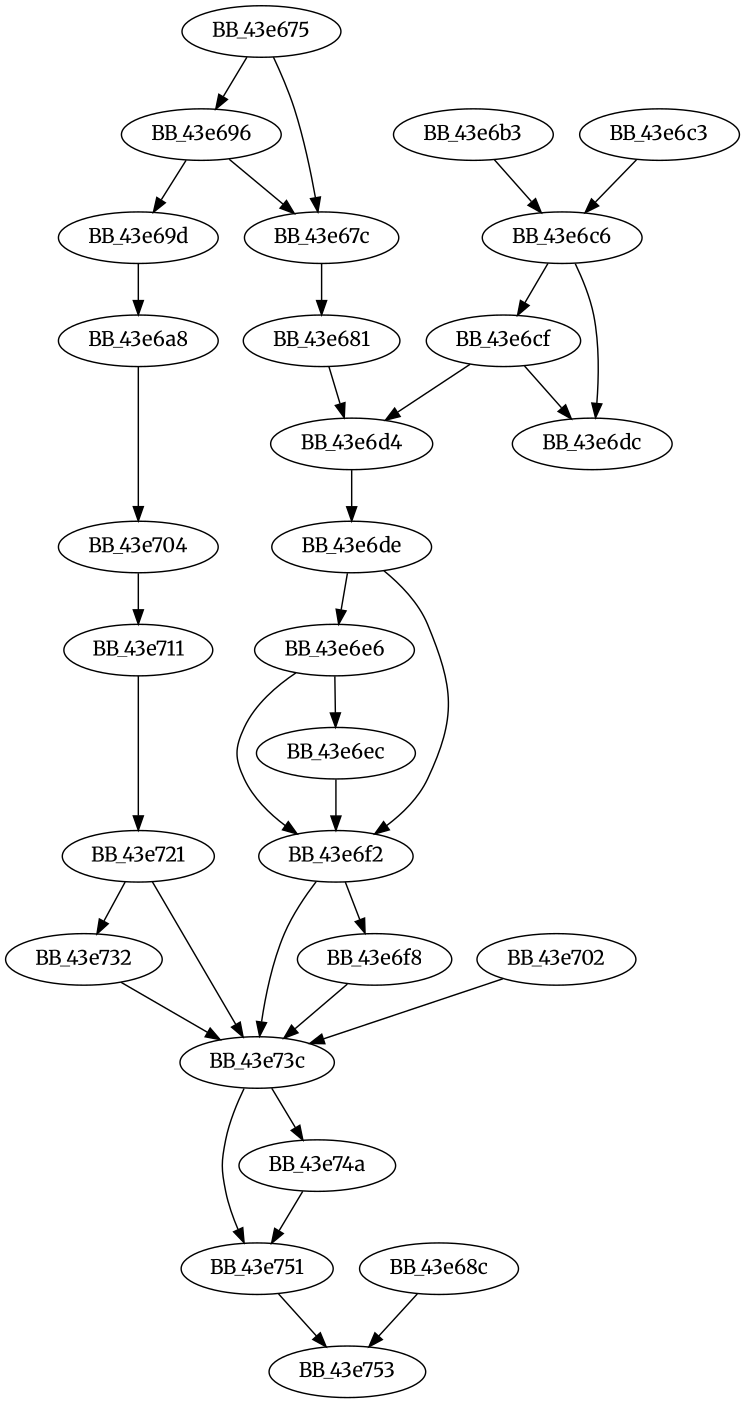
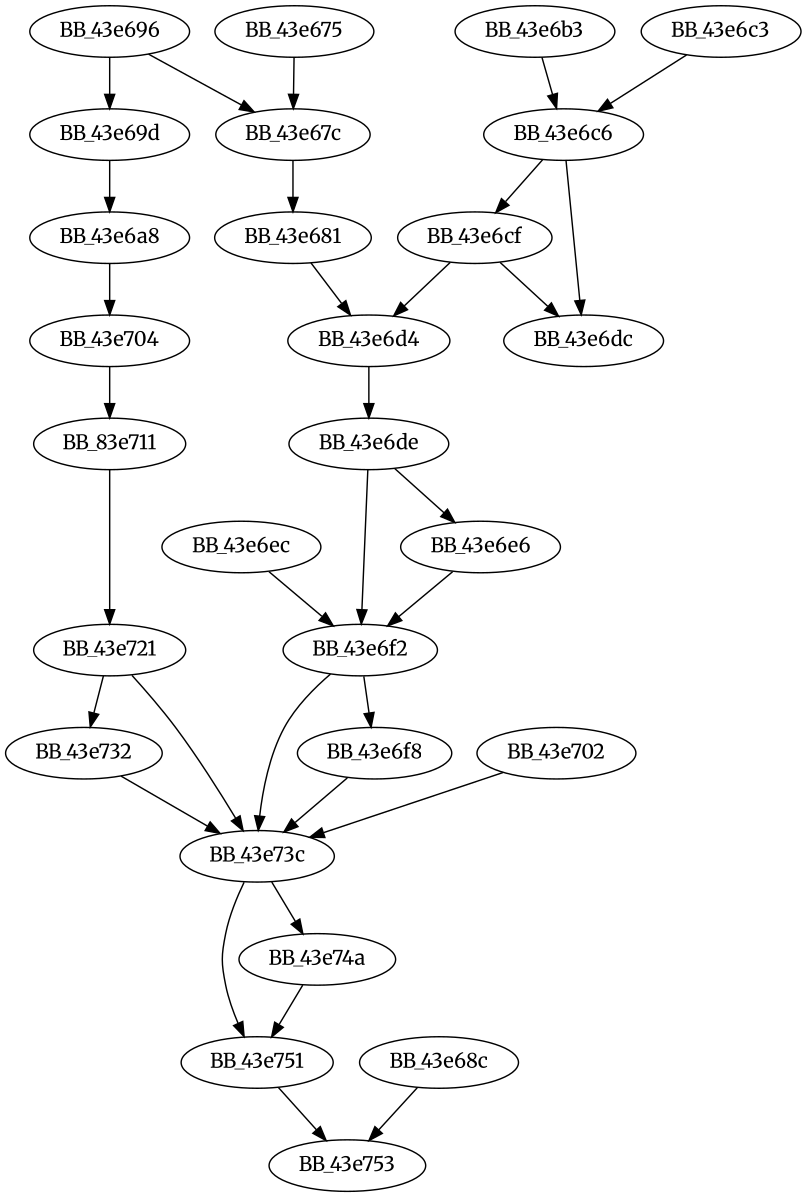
edge "BB_43e675" -> "BB_43e696": removed
node "BB_43e711": label "BB_43e711" -> "BB_83e711"
edge "BB_43e6e6" -> "BB_43e6ec": removed
